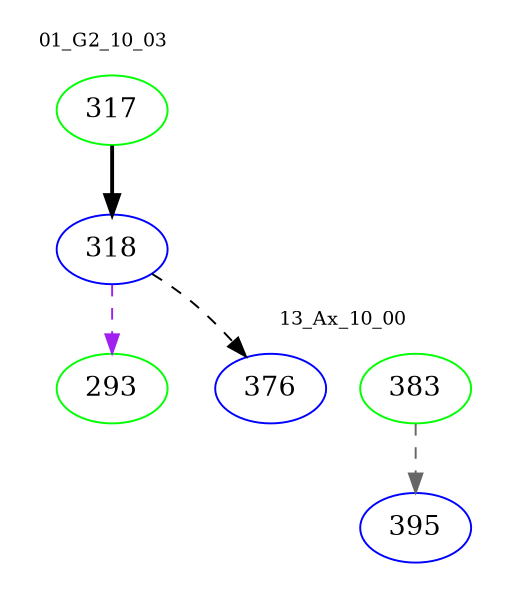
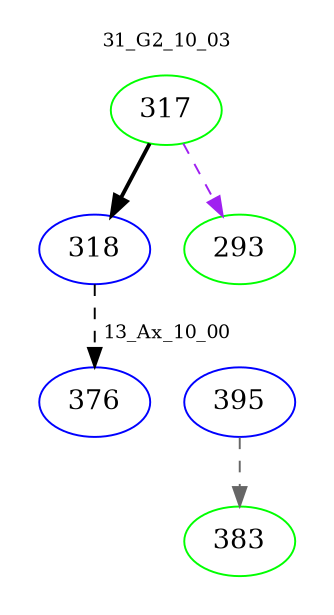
cluster "01_G2_10_03": label "01_G2_10_03" -> "31_G2_10_03"
edge "318" -> "293": now "317" -> "293"
edge "383" -> "395": reversed
